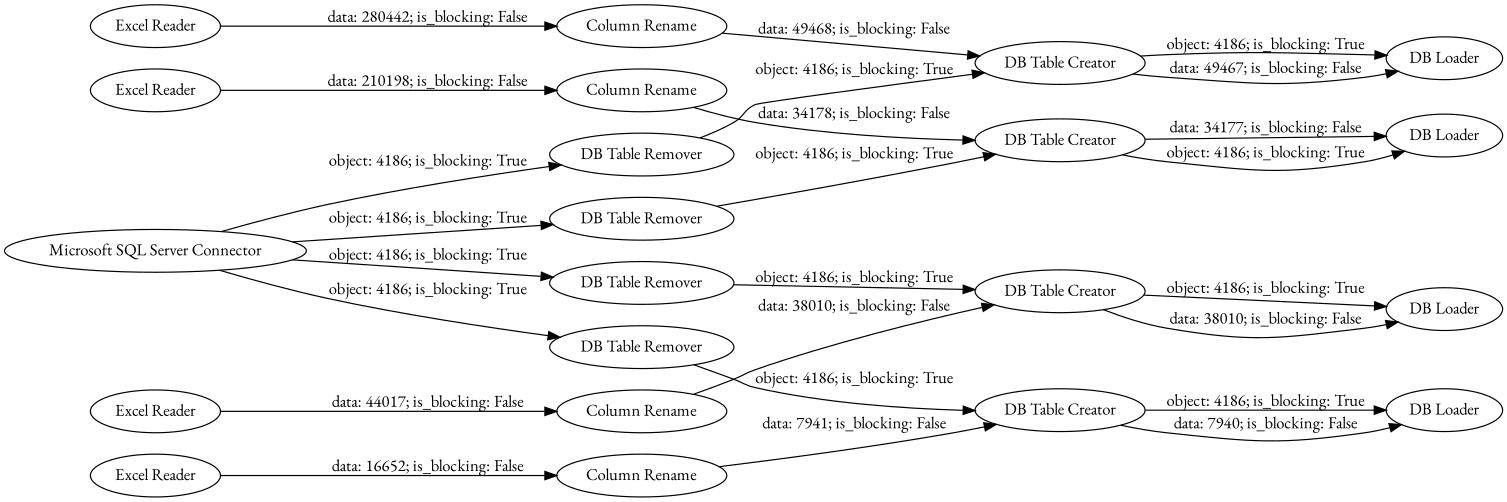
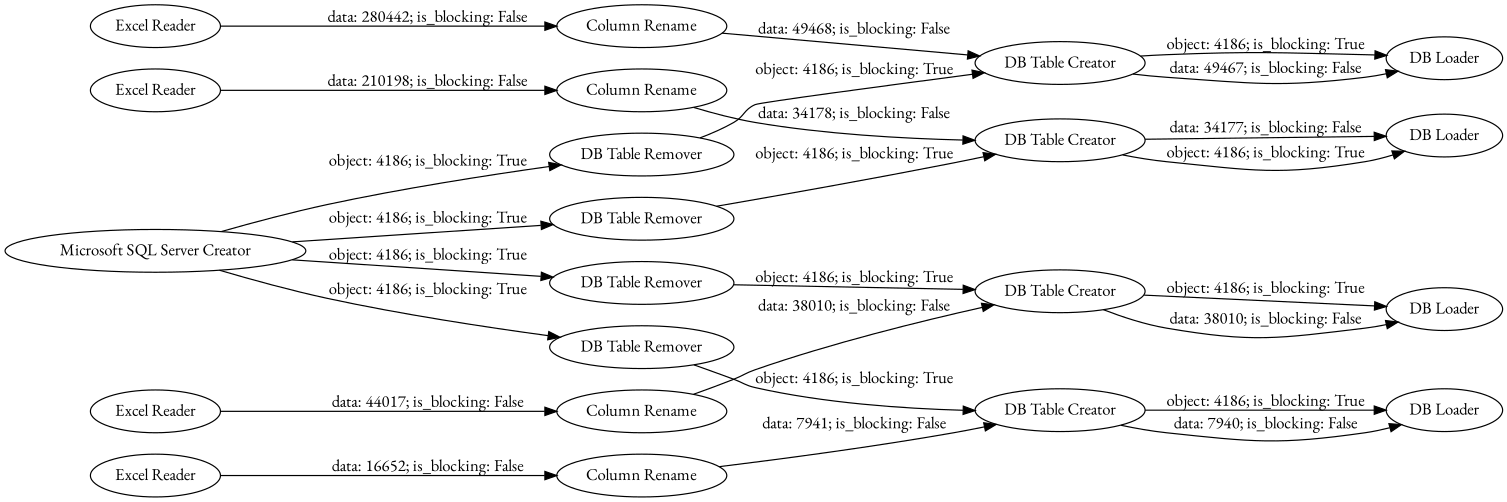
node "Microsoft SQL Server Connector": label "Microsoft SQL Server Connector" -> "Microsoft SQL Server Creator"
